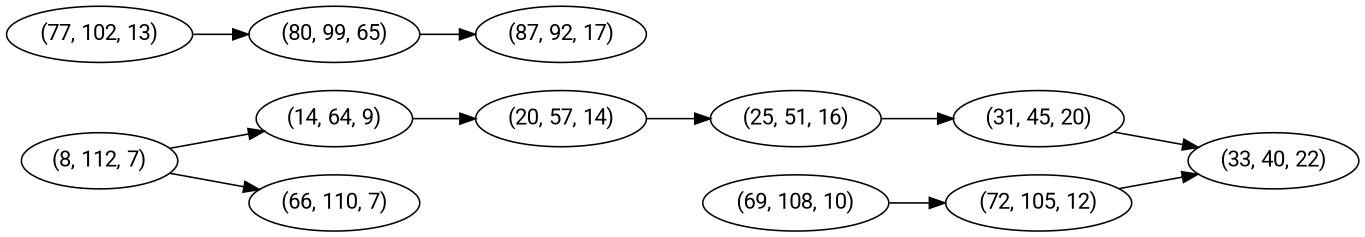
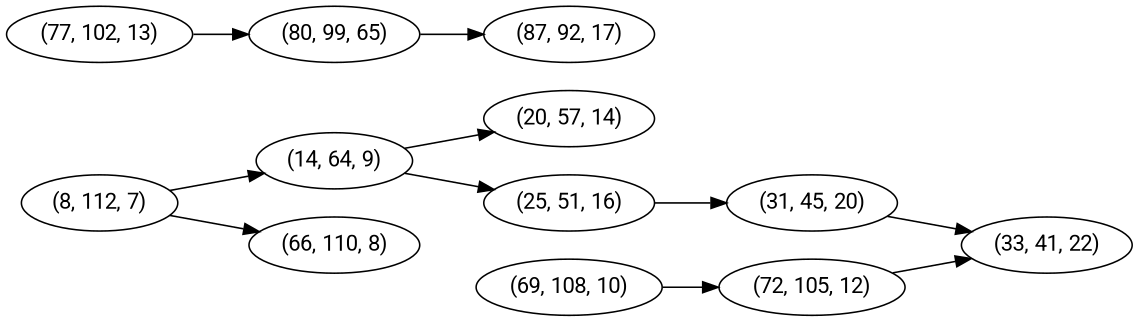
edge "(20, 57, 14)" -> "(25, 51, 16)": now "(14, 64, 9)" -> "(25, 51, 16)"
node "(33, 40, 22)": label "(33, 40, 22)" -> "(33, 41, 22)"
node "(66, 110, 7)": label "(66, 110, 7)" -> "(66, 110, 8)"
